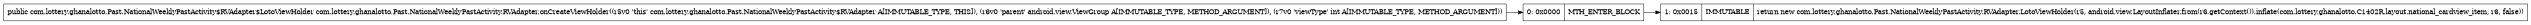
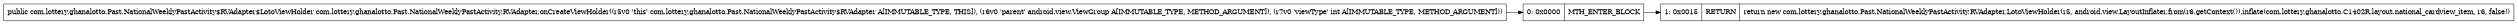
node "1: 0x0015": text "IMMUTABLE" -> "RETURN"
